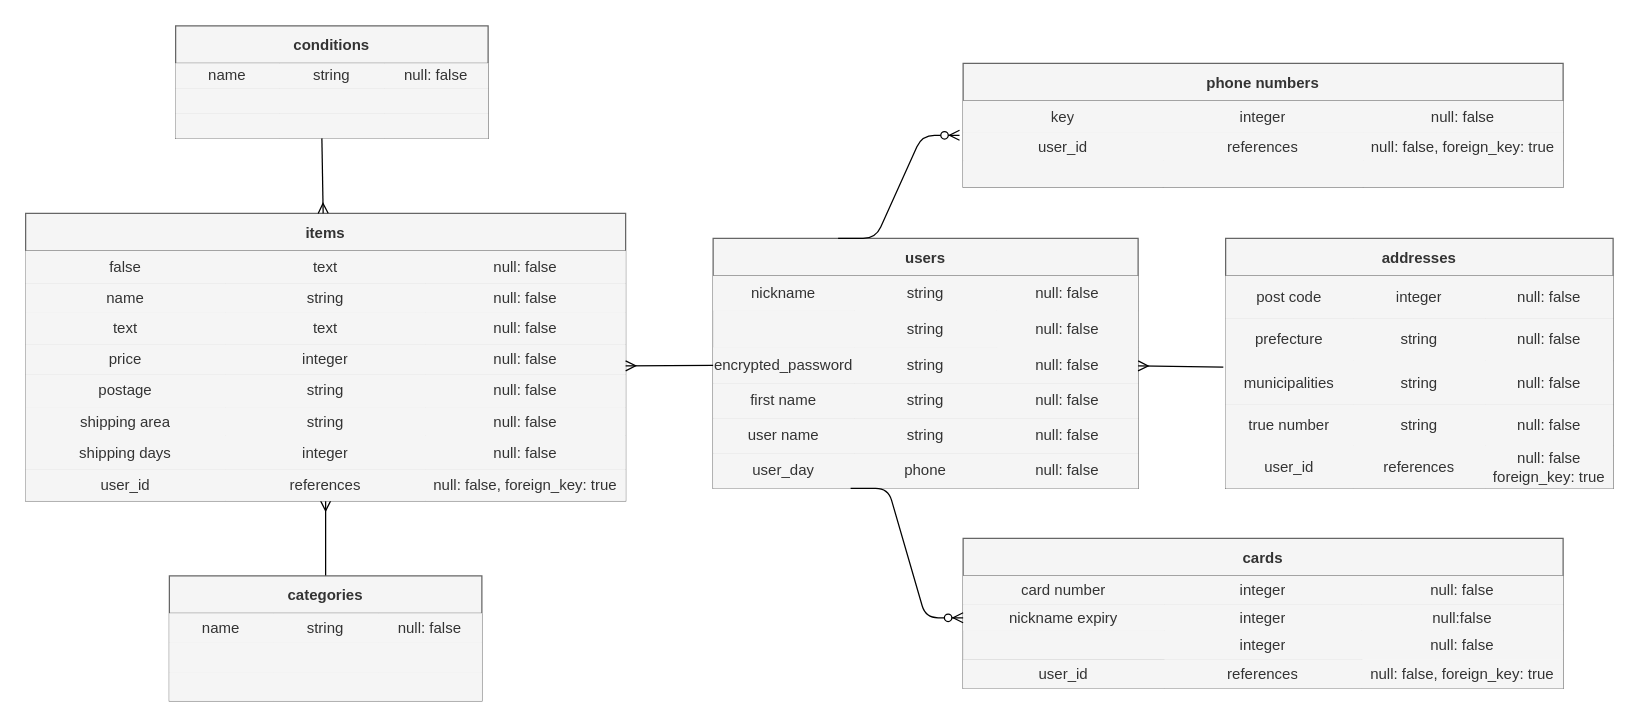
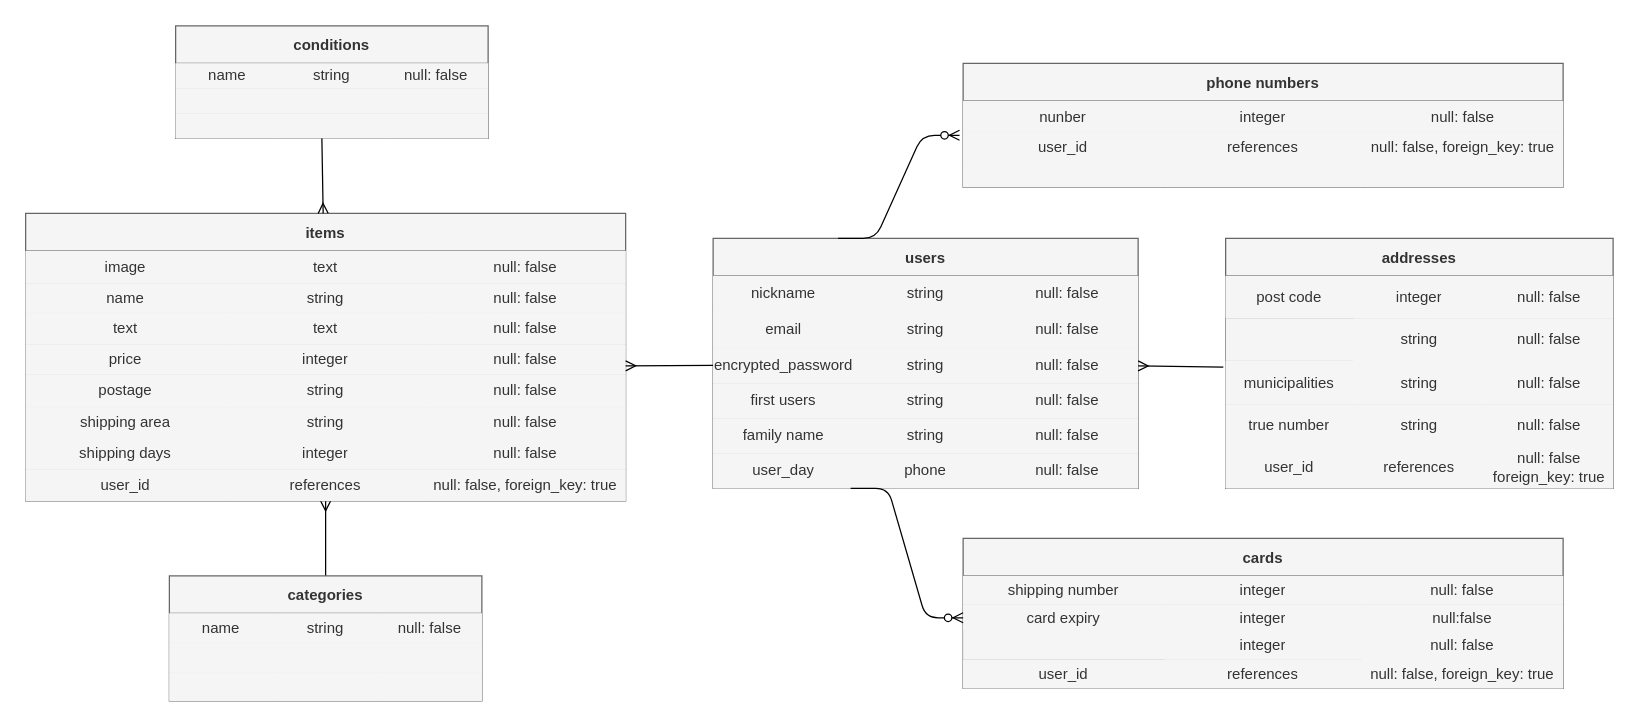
node "key": label "key" -> "nunber"
node "false": label "false" -> "image"
node "email": added
node "prefecture": removed
node "first name": label "first name" -> "first users"
node "user name": label "user name" -> "family name"
node "card number": label "card number" -> "shipping number"
node "nickname expiry": label "nickname expiry" -> "card expiry"
